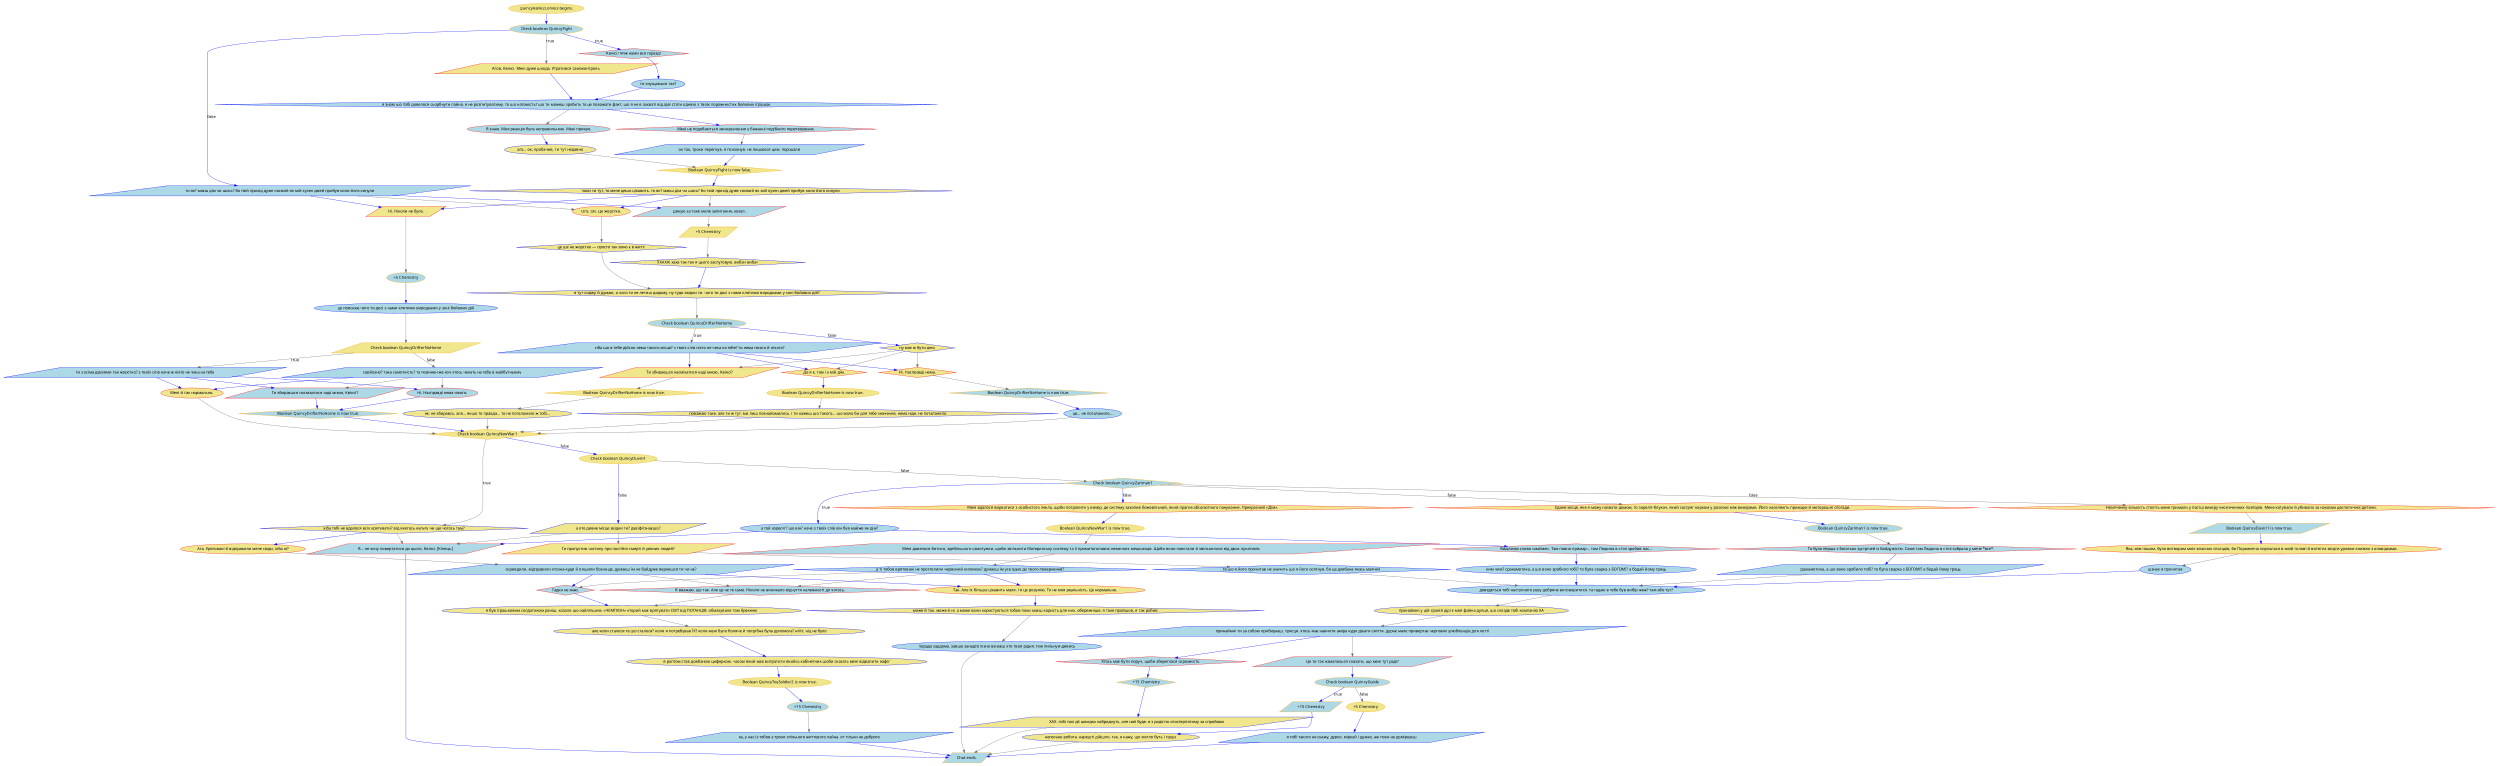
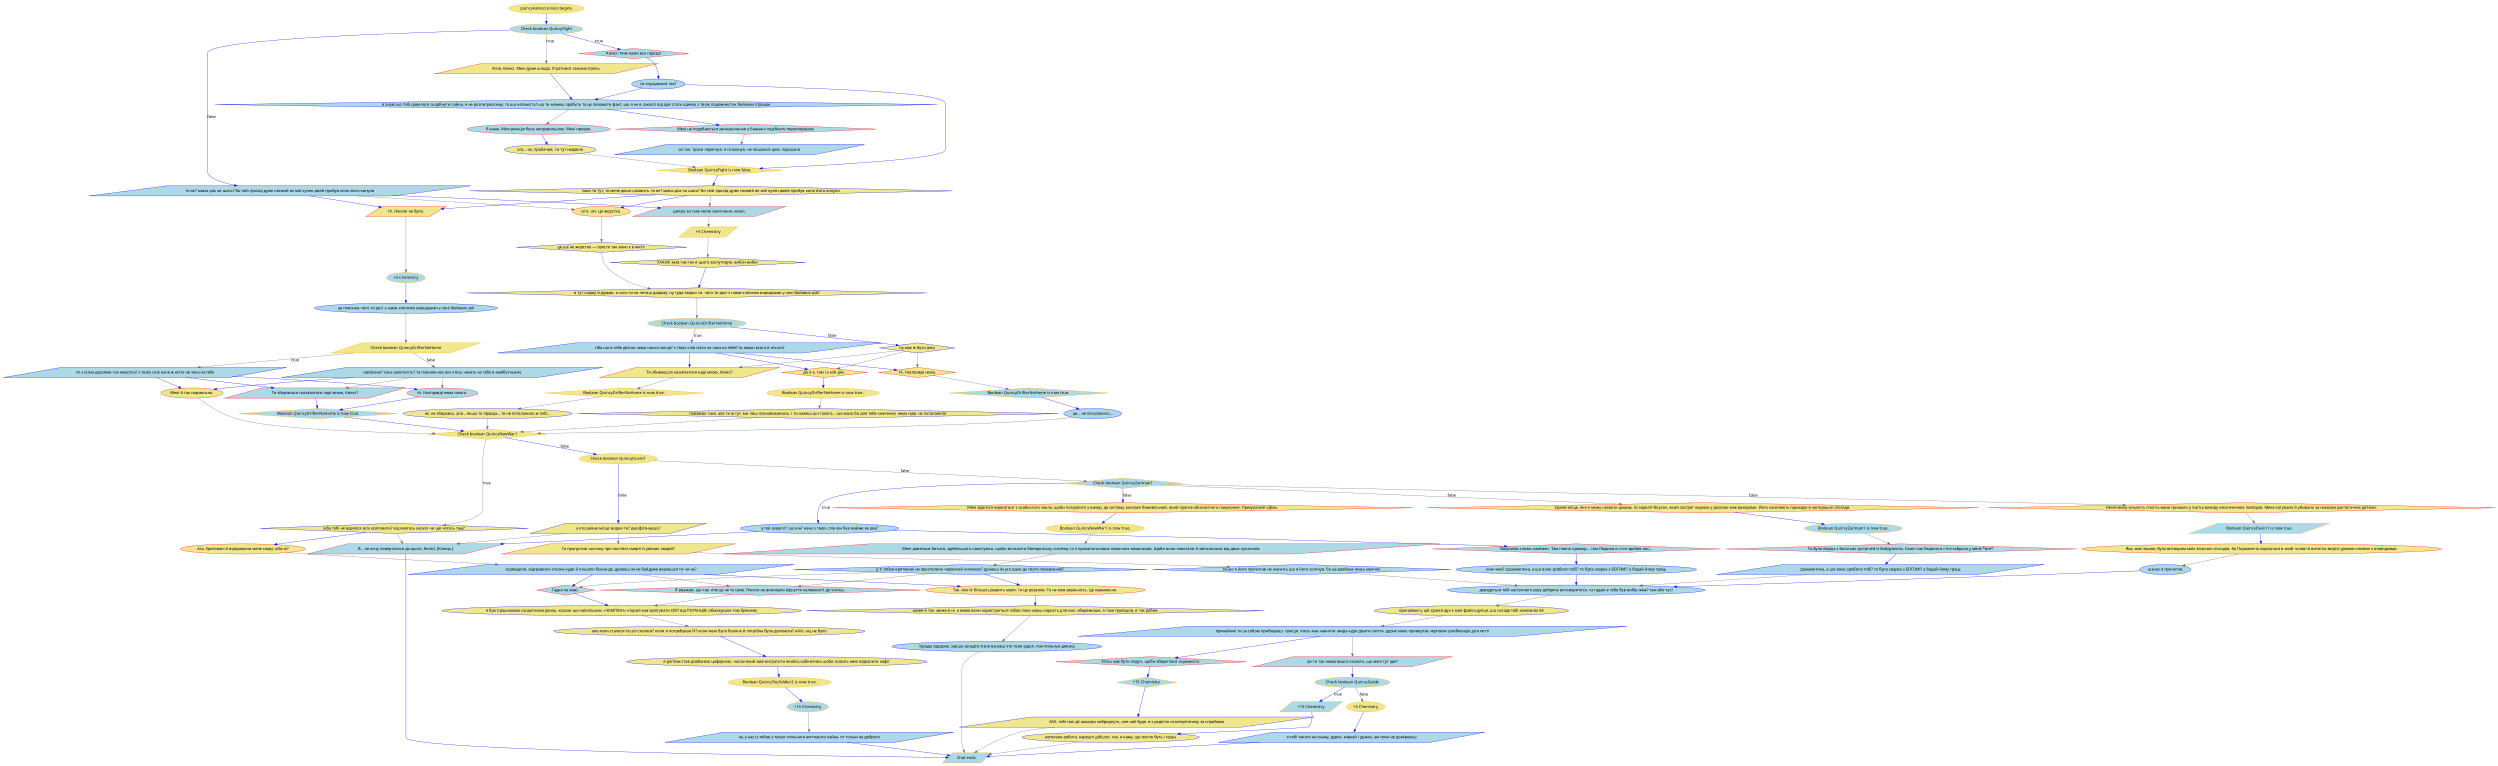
edge "ок так, трохи перегнув. я психонув. не пишаюся цим. порішали" -> "Boolean QuincyFight is now false.": now "ти знущаєшся так?" -> "Boolean QuincyFight is now false."
node "Це ти так намагаєшся сказати, що мені тут раді?": label "Це ти так намагаєшся сказати, що мені тут раді?" -> "Це ти так намагаєшся сказати, що мені тут ідеї?"
